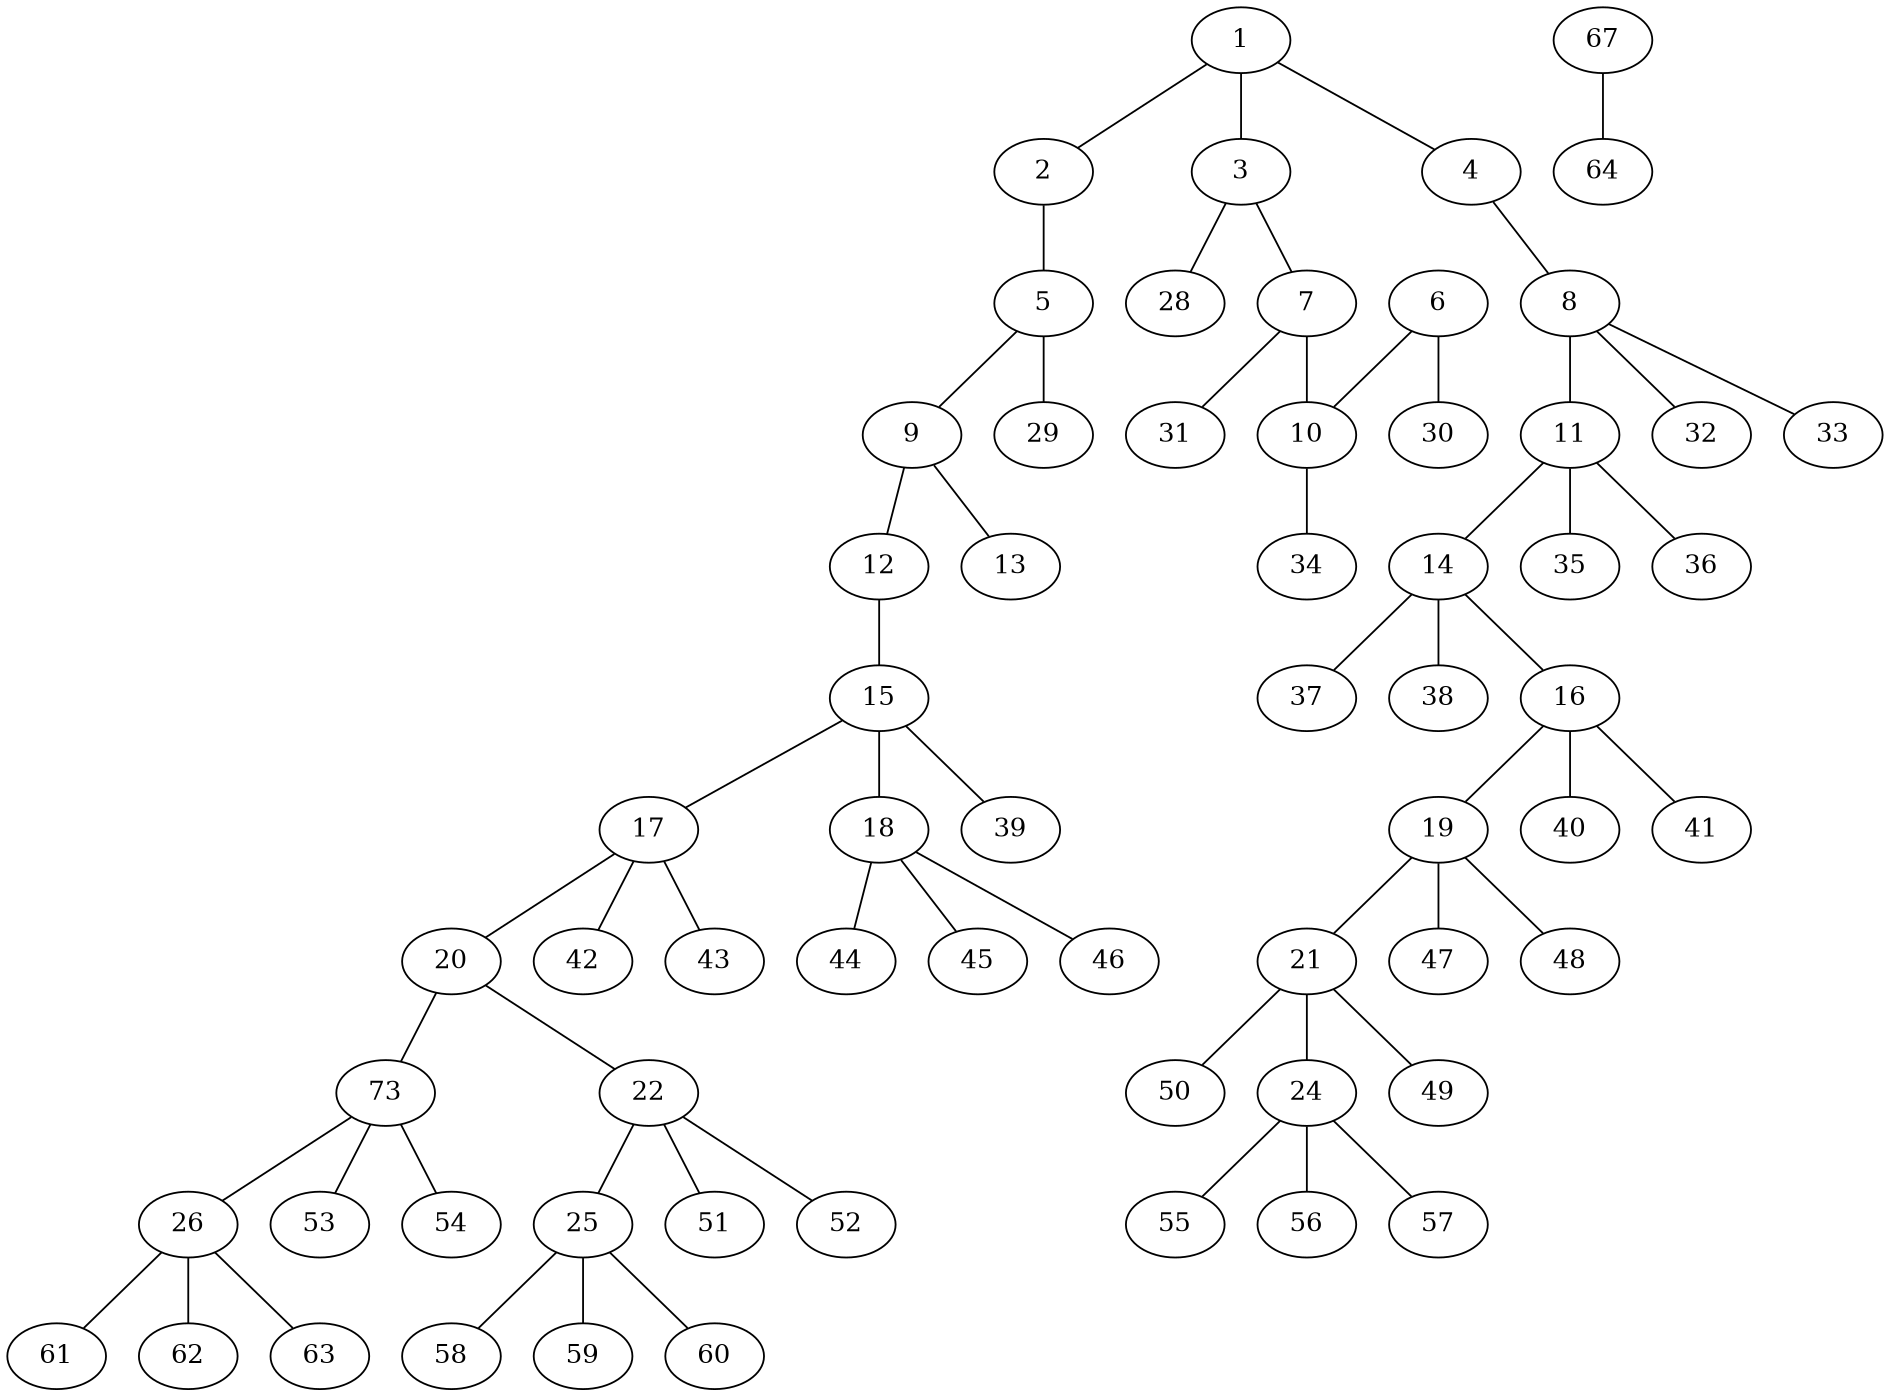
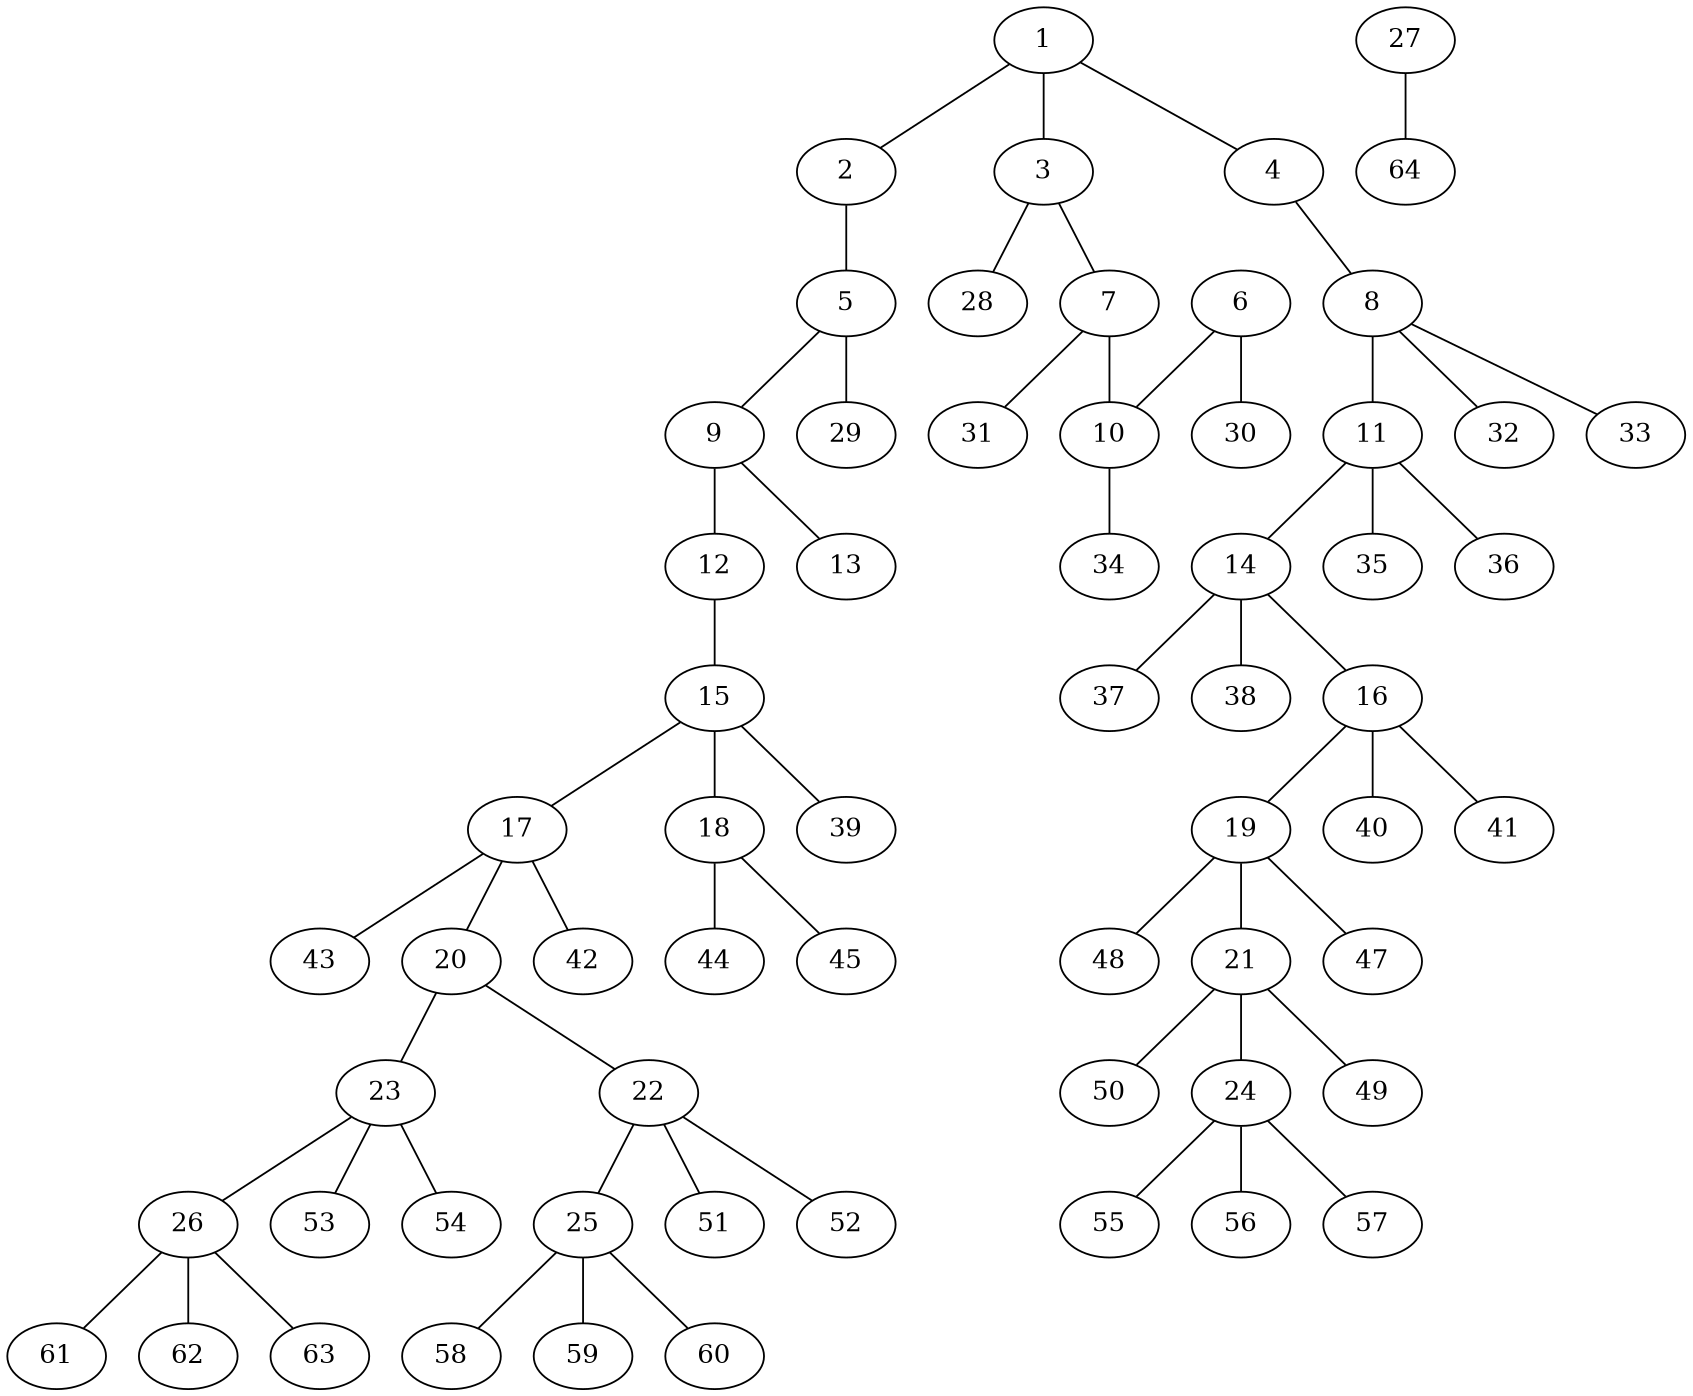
node "67": label "67" -> "27"
node "46": removed
node "73": label "73" -> "23"
